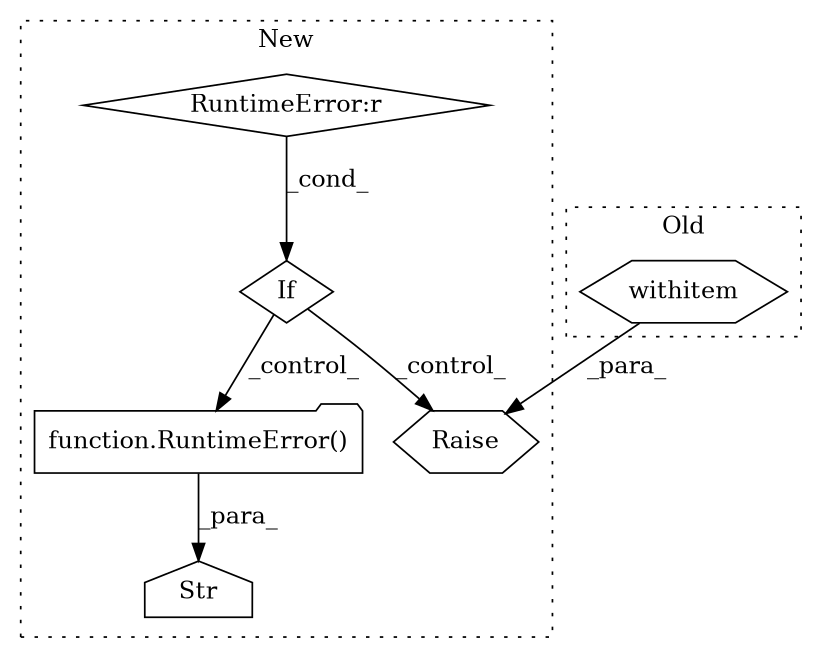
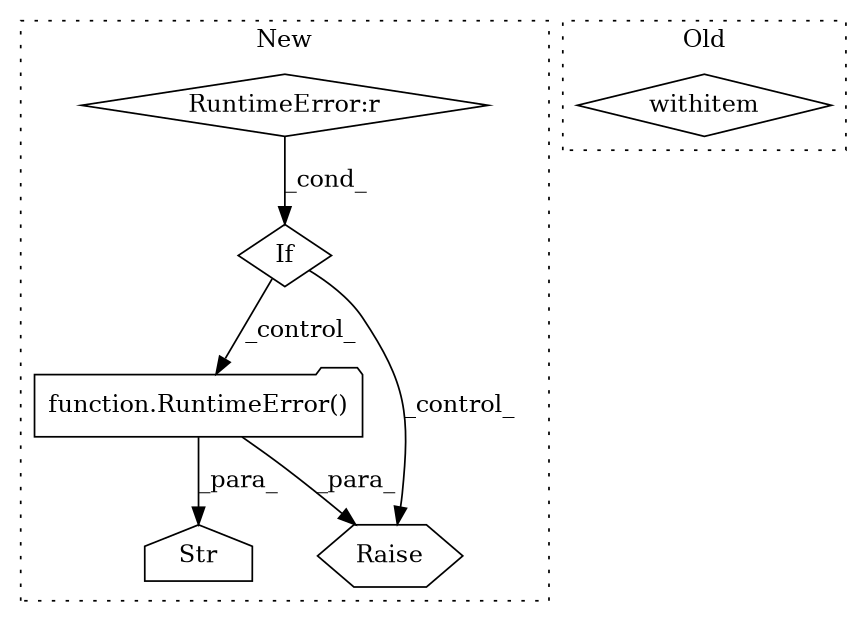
node "withitem": shape hexagon -> diamond
edge "withitem" -> "Raise": now "function.RuntimeError()" -> "Raise"
